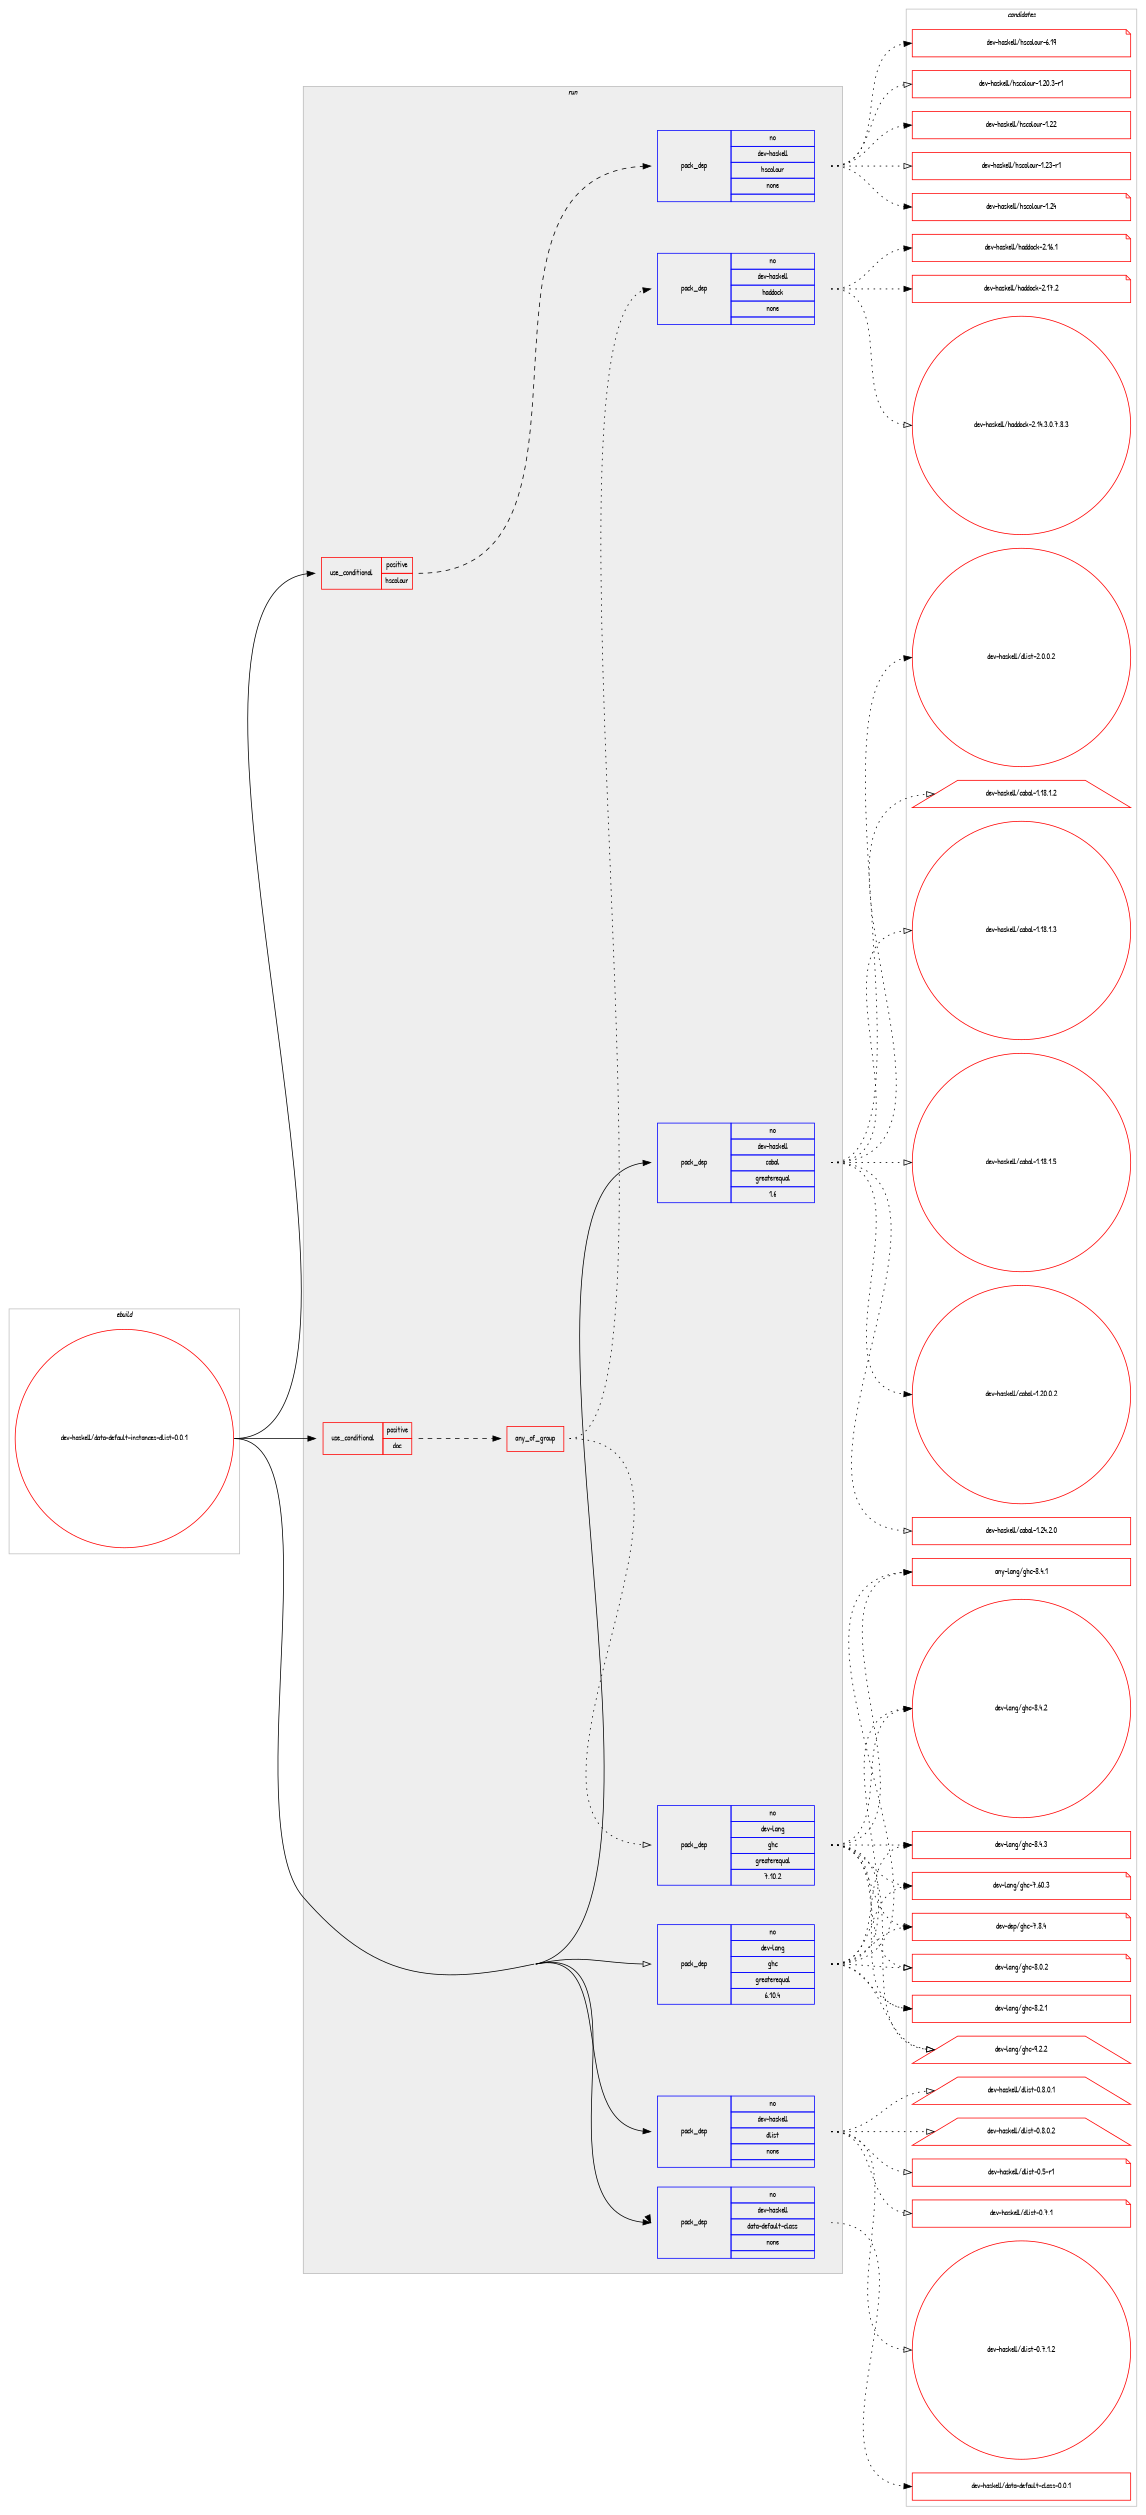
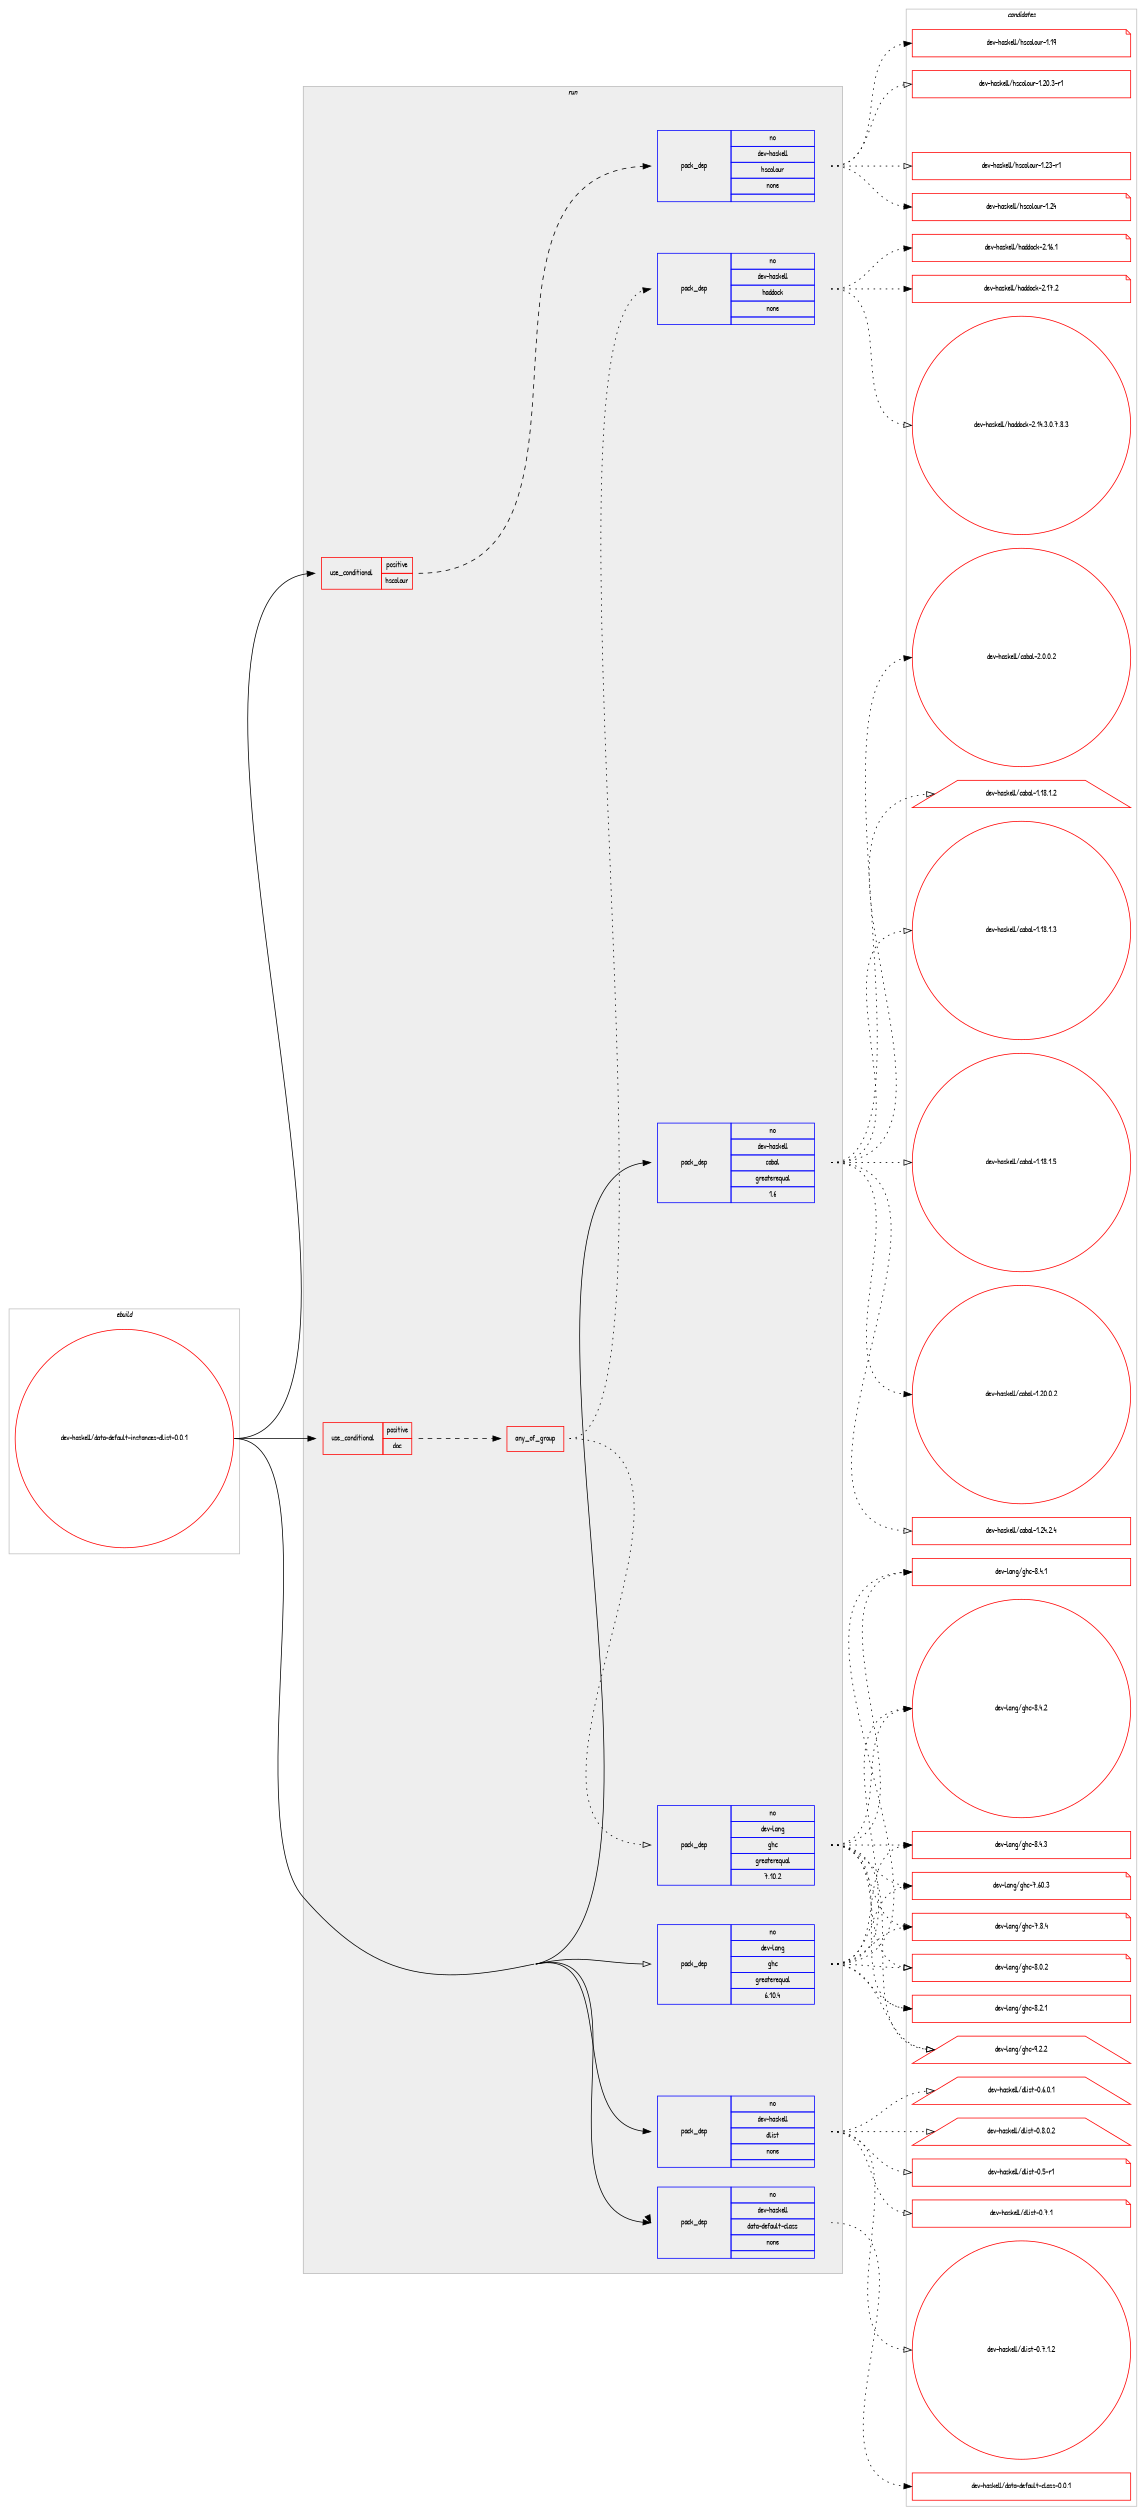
node "dev-haskell/hscolour-6.19": label "dev-haskell/hscolour-6.19" -> "dev-haskell/hscolour-1.19"
node "dev-haskell/hscolour-1.22": removed
node "dev-haskell/dlist-2.0.0.2": label "dev-haskell/dlist-2.0.0.2" -> "dev-haskell/cabal-2.0.0.2"
node "dev-haskell/cabal-1.24.2.0": label "dev-haskell/cabal-1.24.2.0" -> "dev-haskell/cabal-1.24.2.4"
node "any-lang/ghc-8.4.1": label "any-lang/ghc-8.4.1" -> "dev-lang/ghc-8.4.1"
node "dev-dep/ghc-7.8.4": label "dev-dep/ghc-7.8.4" -> "dev-lang/ghc-7.8.4"
node "dev-haskell/dlist-0.8.0.1": label "dev-haskell/dlist-0.8.0.1" -> "dev-haskell/dlist-0.6.0.1"
